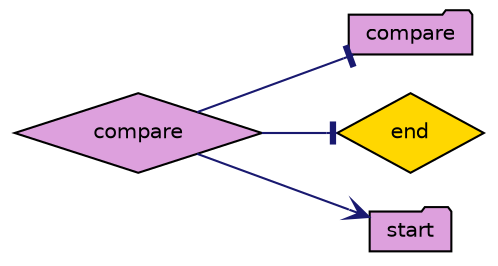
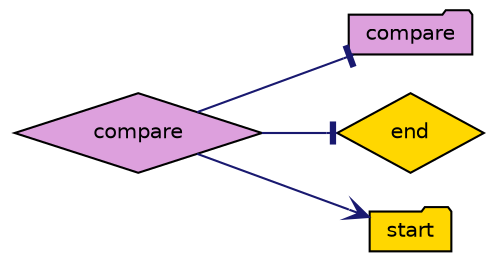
node "start": fillcolor plum -> gold
